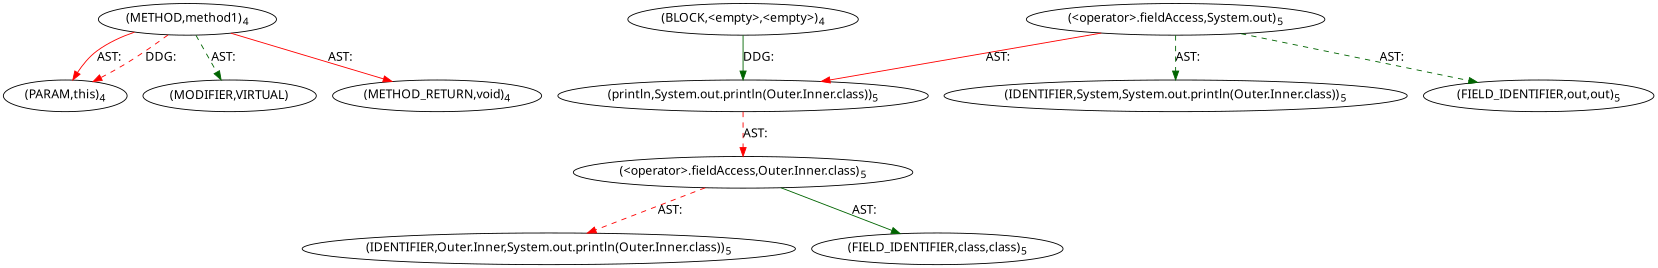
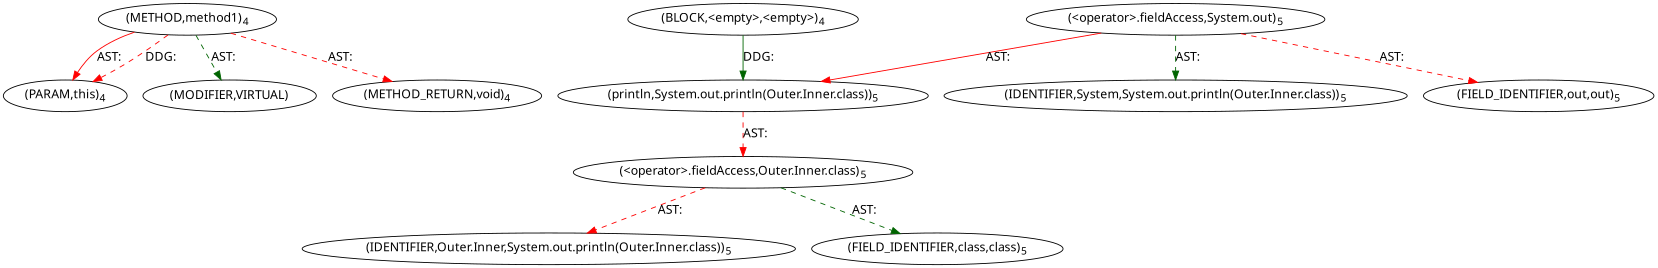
edge "(METHOD,method1)" -> "(METHOD_RETURN,void)": style solid -> dashed
edge "(<operator>.fieldAccess,System.out)" -> "(FIELD_IDENTIFIER,out,out)": color darkgreen -> red
edge "(<operator>.fieldAccess,Outer.Inner.class)" -> "(FIELD_IDENTIFIER,class,class)": style solid -> dashed
